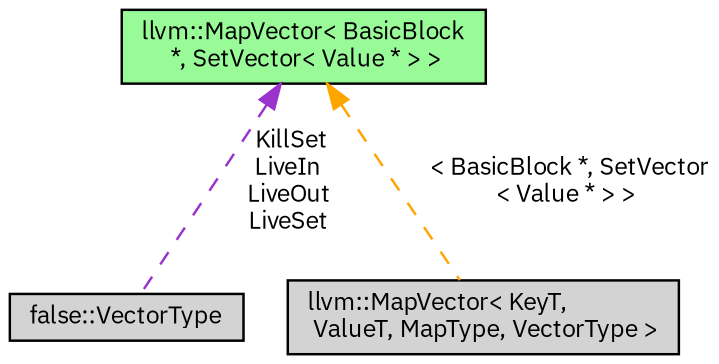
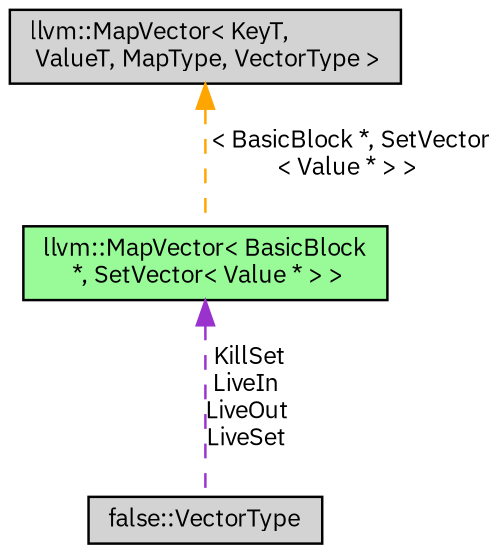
edge "llvm::MapVector< KeyT, ValueT, MapType, VectorType >" -> "llvm::MapVector< BasicBlock *, SetVector< Value * > >": reversed
